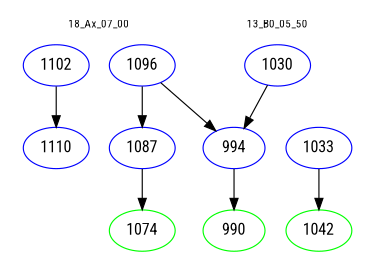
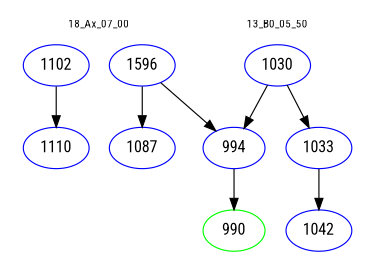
node "1096": label "1096" -> "1596"
edge "1030" -> "1033": added
node "1074": removed
node "1042": color green -> blue
